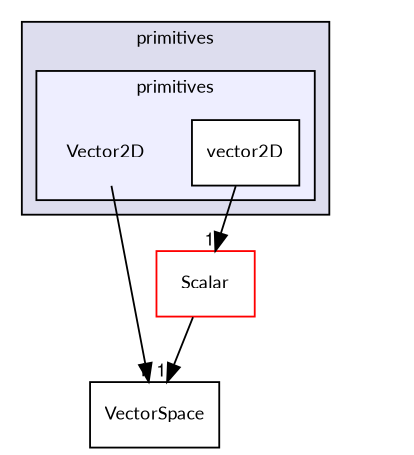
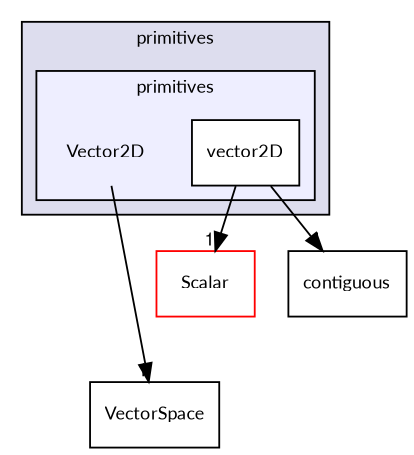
node "contiguous": added
edge "Scalar" -> "VectorSpace": removed
